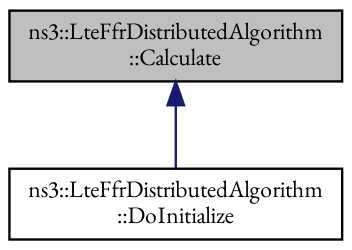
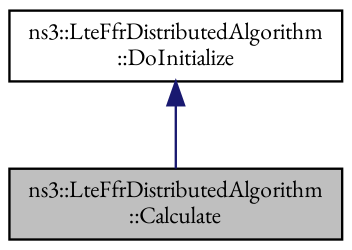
edge "ns3::LteFfrDistributedAlgorithm ::DoInitialize" -> "ns3::LteFfrDistributedAlgorithm ::Calculate": reversed
